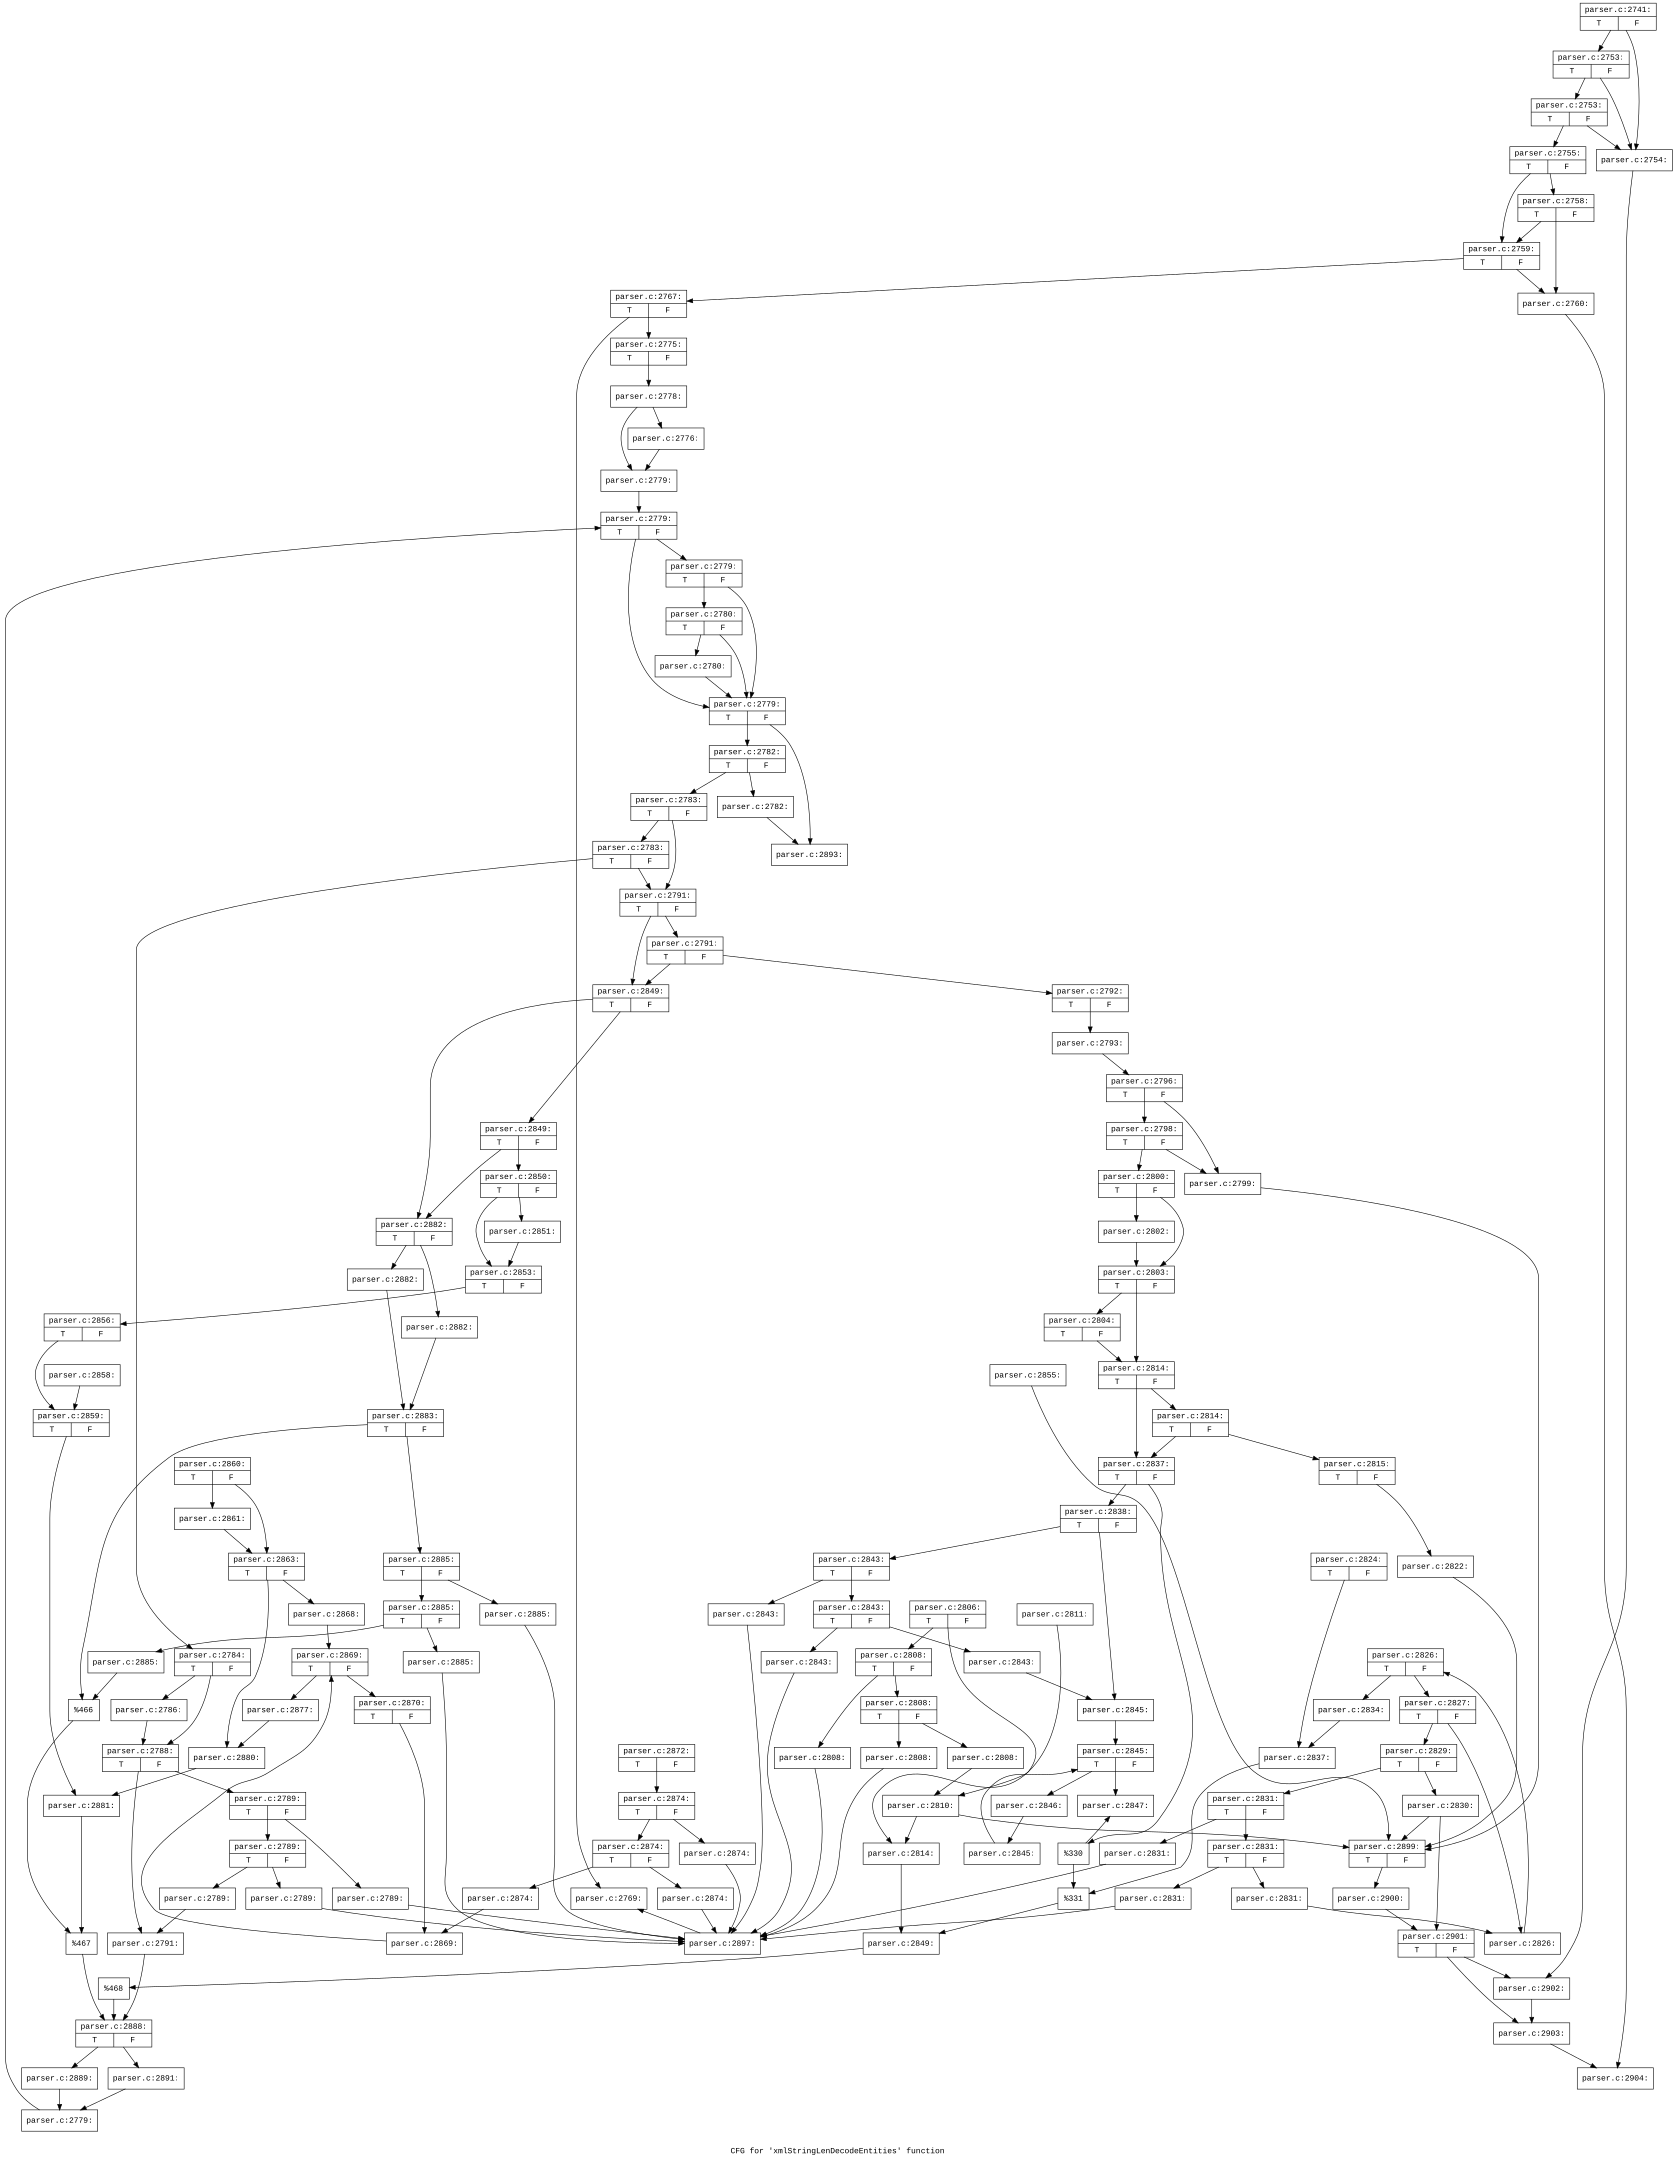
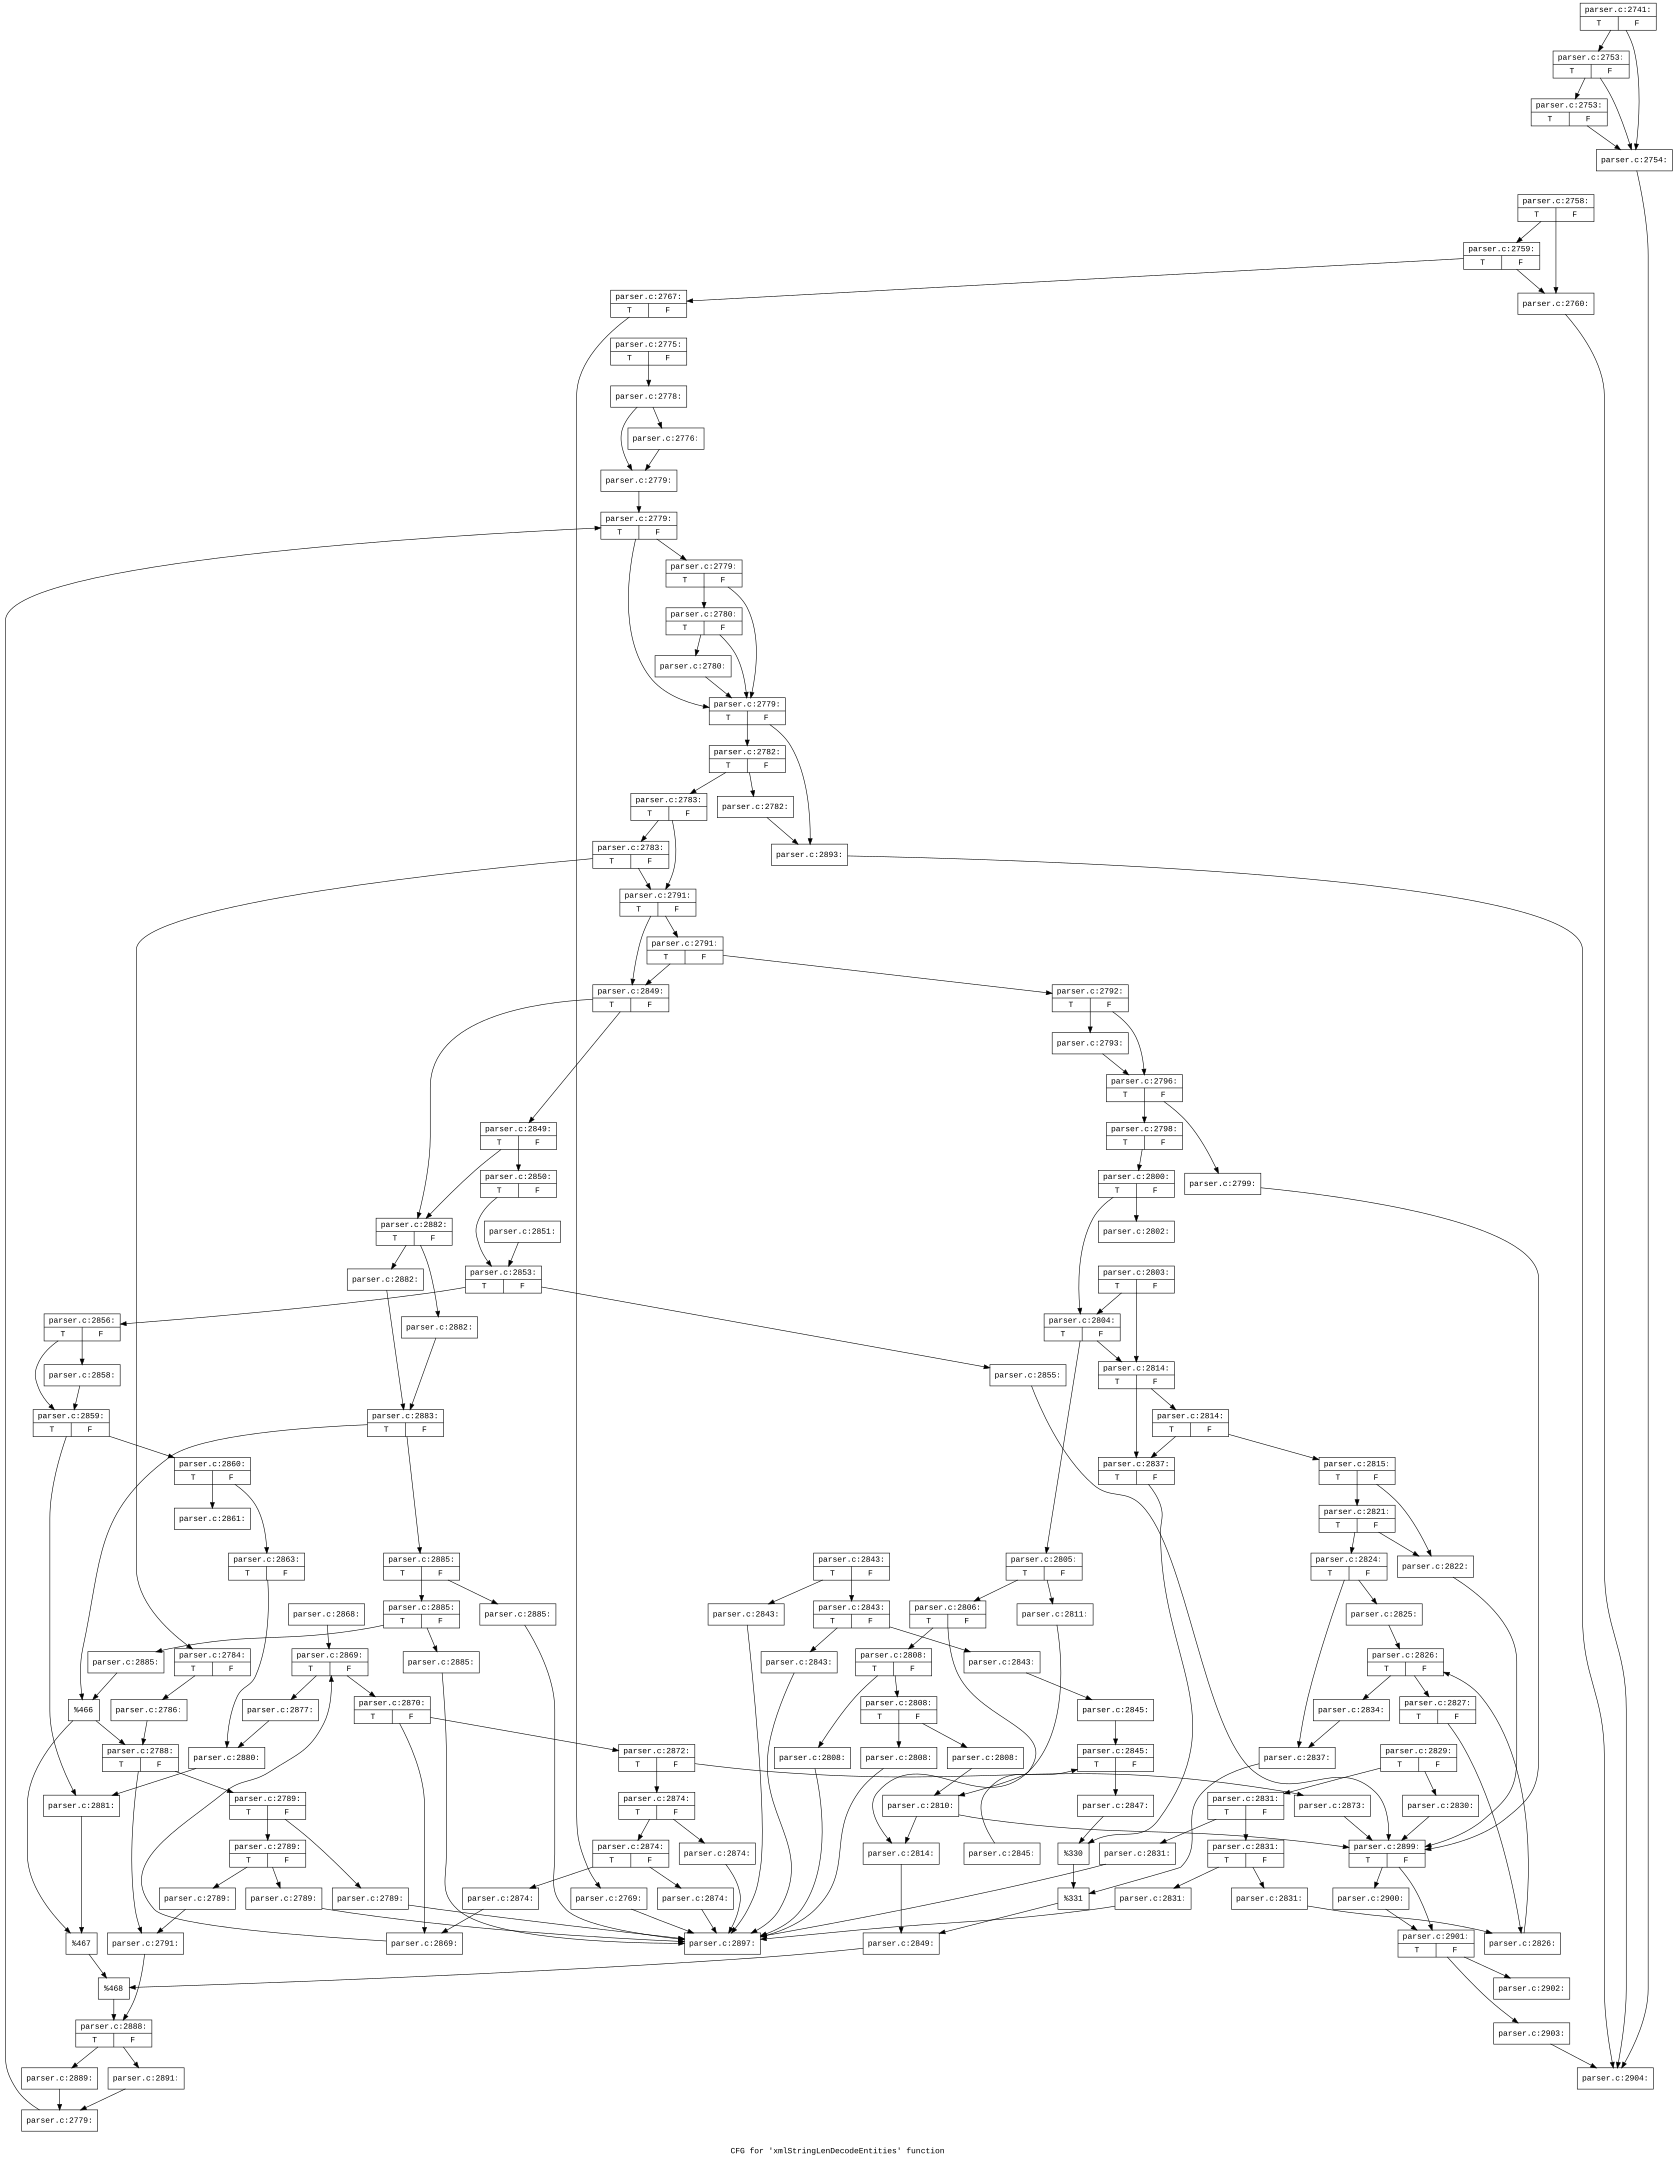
node "parser.c:2755:": removed
edge "parser.c:2767:" -> "parser.c:2775:": removed
edge "parser.c:2792:" -> "parser.c:2796:": added
edge "parser.c:2754:" -> "parser.c:2902:": now "parser.c:2754:" -> "parser.c:2904:"
edge "parser.c:2893:" -> "parser.c:2904:": added
edge "parser.c:2798:" -> "parser.c:2799:": removed
edge "parser.c:2850:" -> "parser.c:2851:": removed
edge "parser.c:2800:" -> "parser.c:2803:": now "parser.c:2800:" -> "parser.c:2804:"
edge "parser.c:2802:" -> "parser.c:2803:": removed
edge "parser.c:2853:" -> "parser.c:2855:": added
edge "parser.c:2856:" -> "parser.c:2858:": added
edge "parser.c:2859:" -> "parser.c:2860:": added
node "parser.c:2838:": removed
node "parser.c:2821:": added
edge "parser.c:2861:" -> "parser.c:2863:": removed
node "parser.c:2805:": added
edge "parser.c:2863:" -> "parser.c:2868:": removed
node "parser.c:2825:": added
edge "parser.c:2784:" -> "parser.c:2788:": now "%466" -> "parser.c:2788:"
edge "parser.c:2827:" -> "parser.c:2829:": removed
edge "parser.c:2870:" -> "parser.c:2872:": added
node "parser.c:2846:": removed
node "parser.c:2873:": added
edge "%330" -> "parser.c:2847:": reversed
edge "parser.c:2830:" -> "parser.c:2901:": now "parser.c:2899:" -> "parser.c:2901:"
edge "parser.c:2897:" -> "parser.c:2769:": reversed
edge "%467" -> "parser.c:2888:": now "%467" -> "%468"
edge "parser.c:2902:" -> "parser.c:2903:": removed
